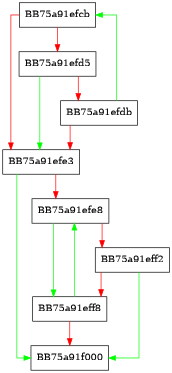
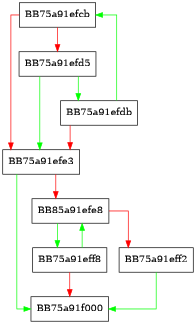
edge "BB75a91efd5" -> "BB75a91efdb": color red -> green
node "BB75a91efe8": label "BB75a91efe8" -> "BB85a91efe8"
edge "BB75a91eff2" -> "BB75a91eff8": removed
